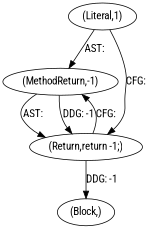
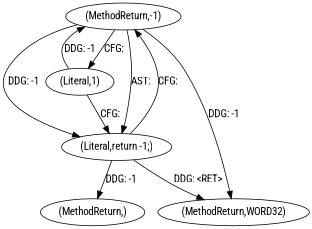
edge "(MethodReturn,-1)" -> "(Literal,1)": added, label "CFG:"
edge "(Literal,1)" -> "(MethodReturn,-1)": label "AST: " -> "DDG: -1"
node "(Return,return -1;)": label "(Return,return -1;)" -> "(Literal,return -1;)"
node "(Block,)": label "(Block,)" -> "(MethodReturn,)"
node "(MethodReturn,WORD32)": added
